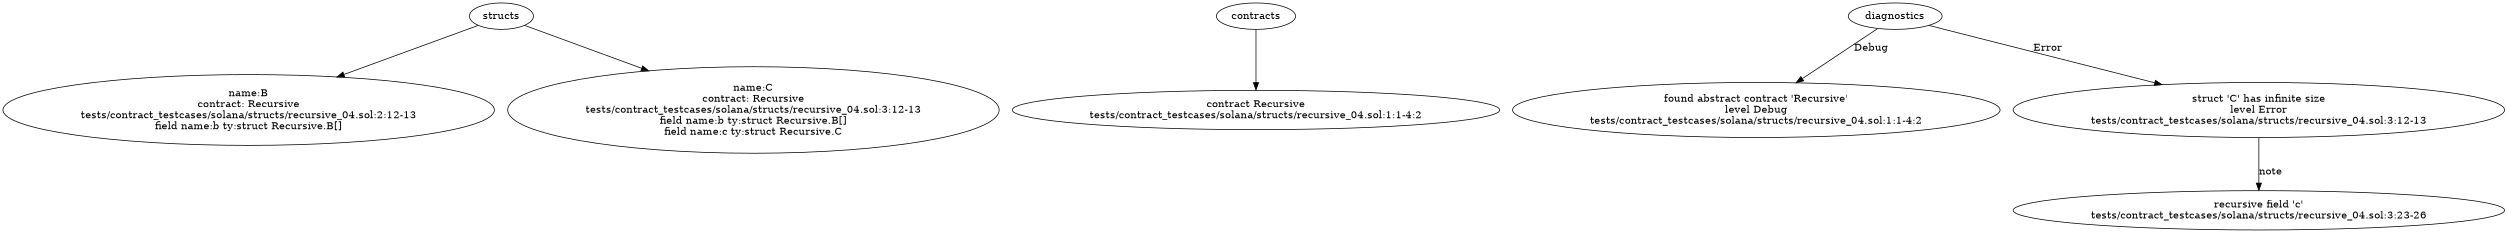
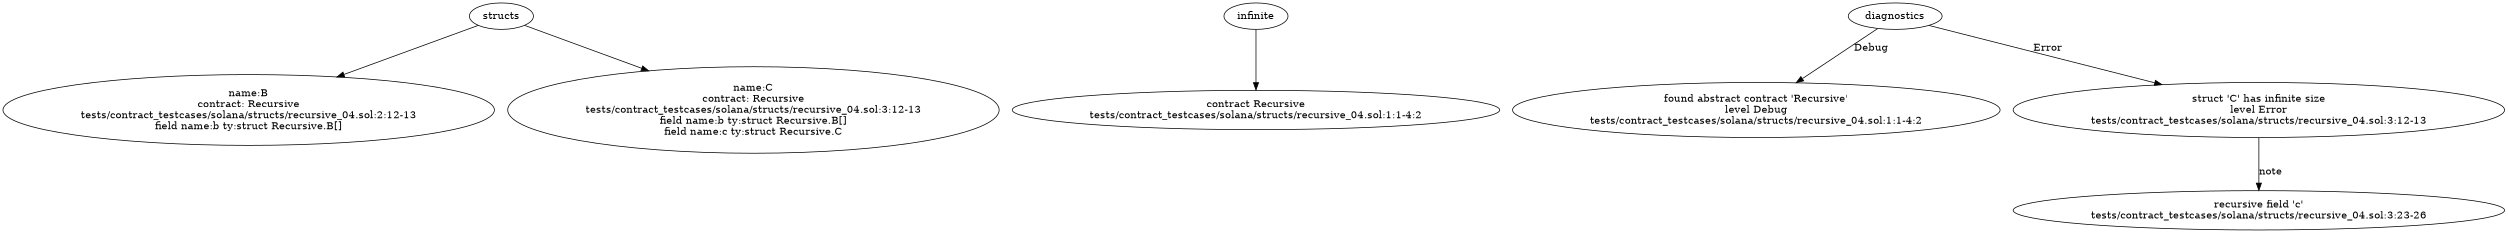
node "contracts": label "contracts" -> "infinite"
